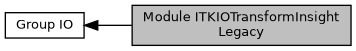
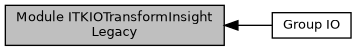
edge "Module ITKIOTransformInsight Legacy" -> "Group IO": reversed
